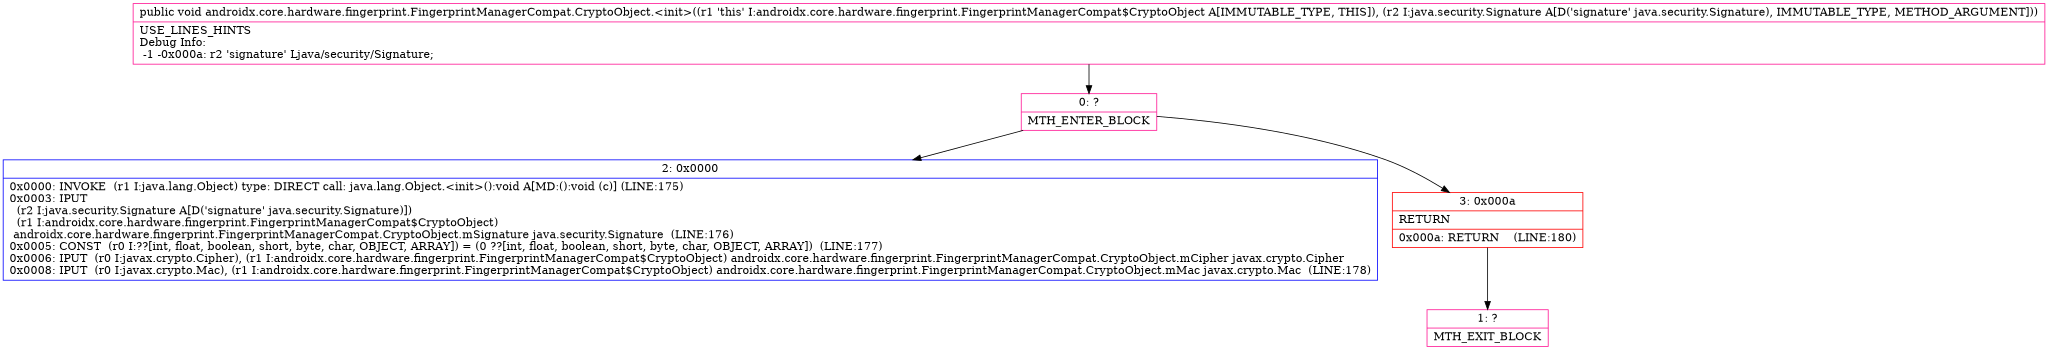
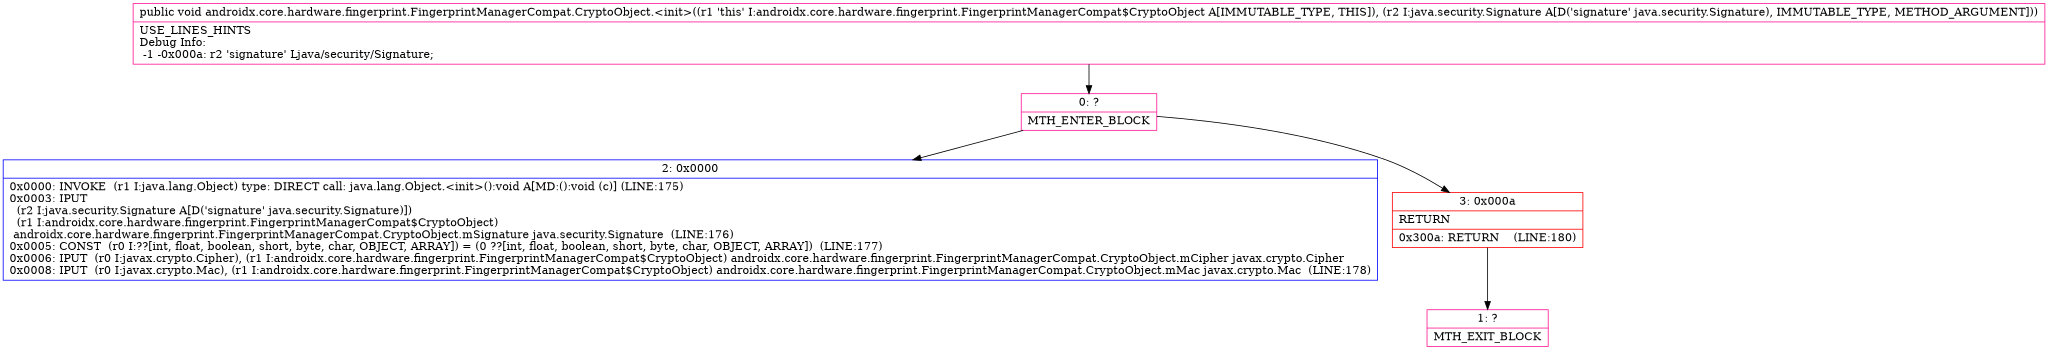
node "3: 0x000a": text "0x000a: RETURN    (LINE:180)" -> "0x300a: RETURN    (LINE:180)"
